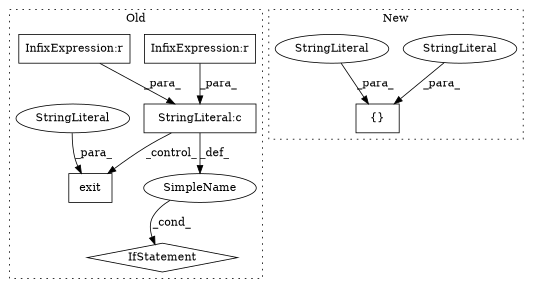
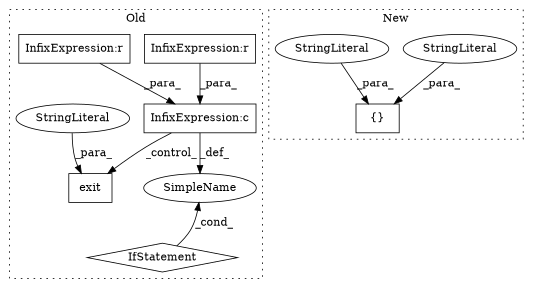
node "StringLiteral:c": label "StringLiteral:c" -> "InfixExpression:c"
edge "SimpleName" -> "IfStatement": reversed
